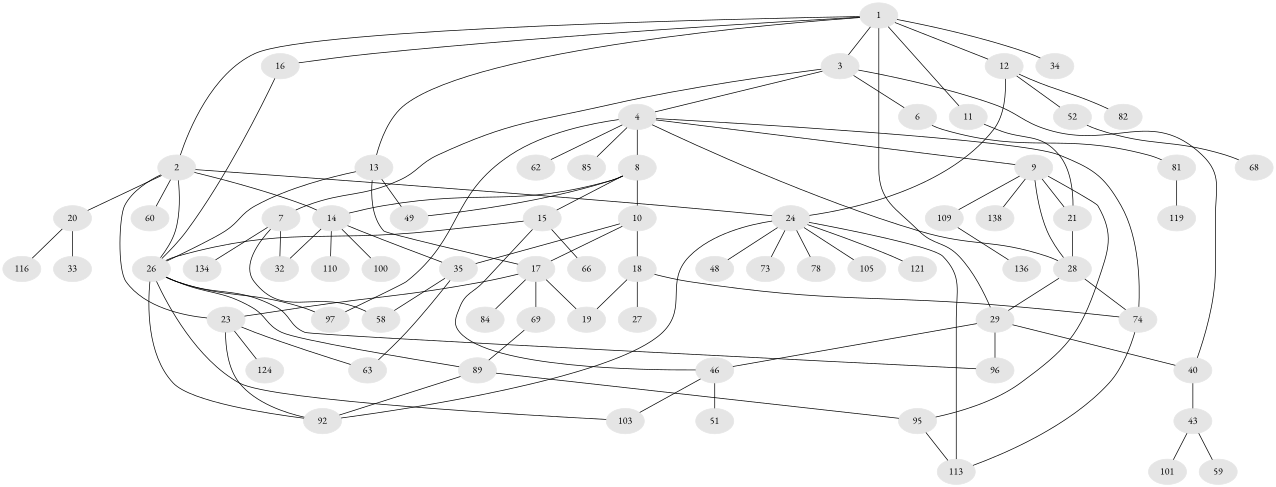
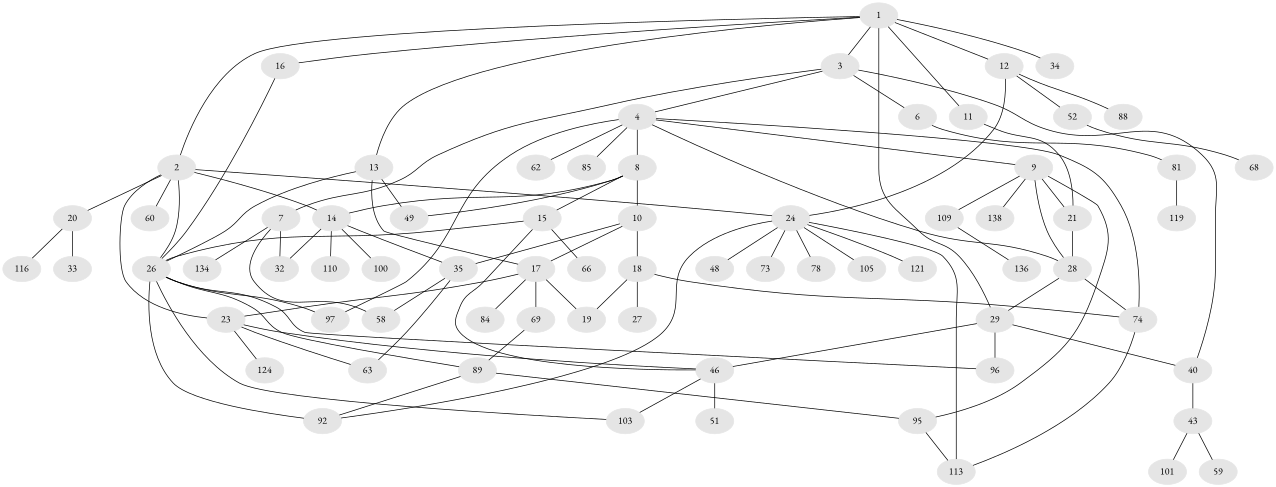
node "82": label "82" -> "88"
edge "23" -- "92": now "23" -- "46"
